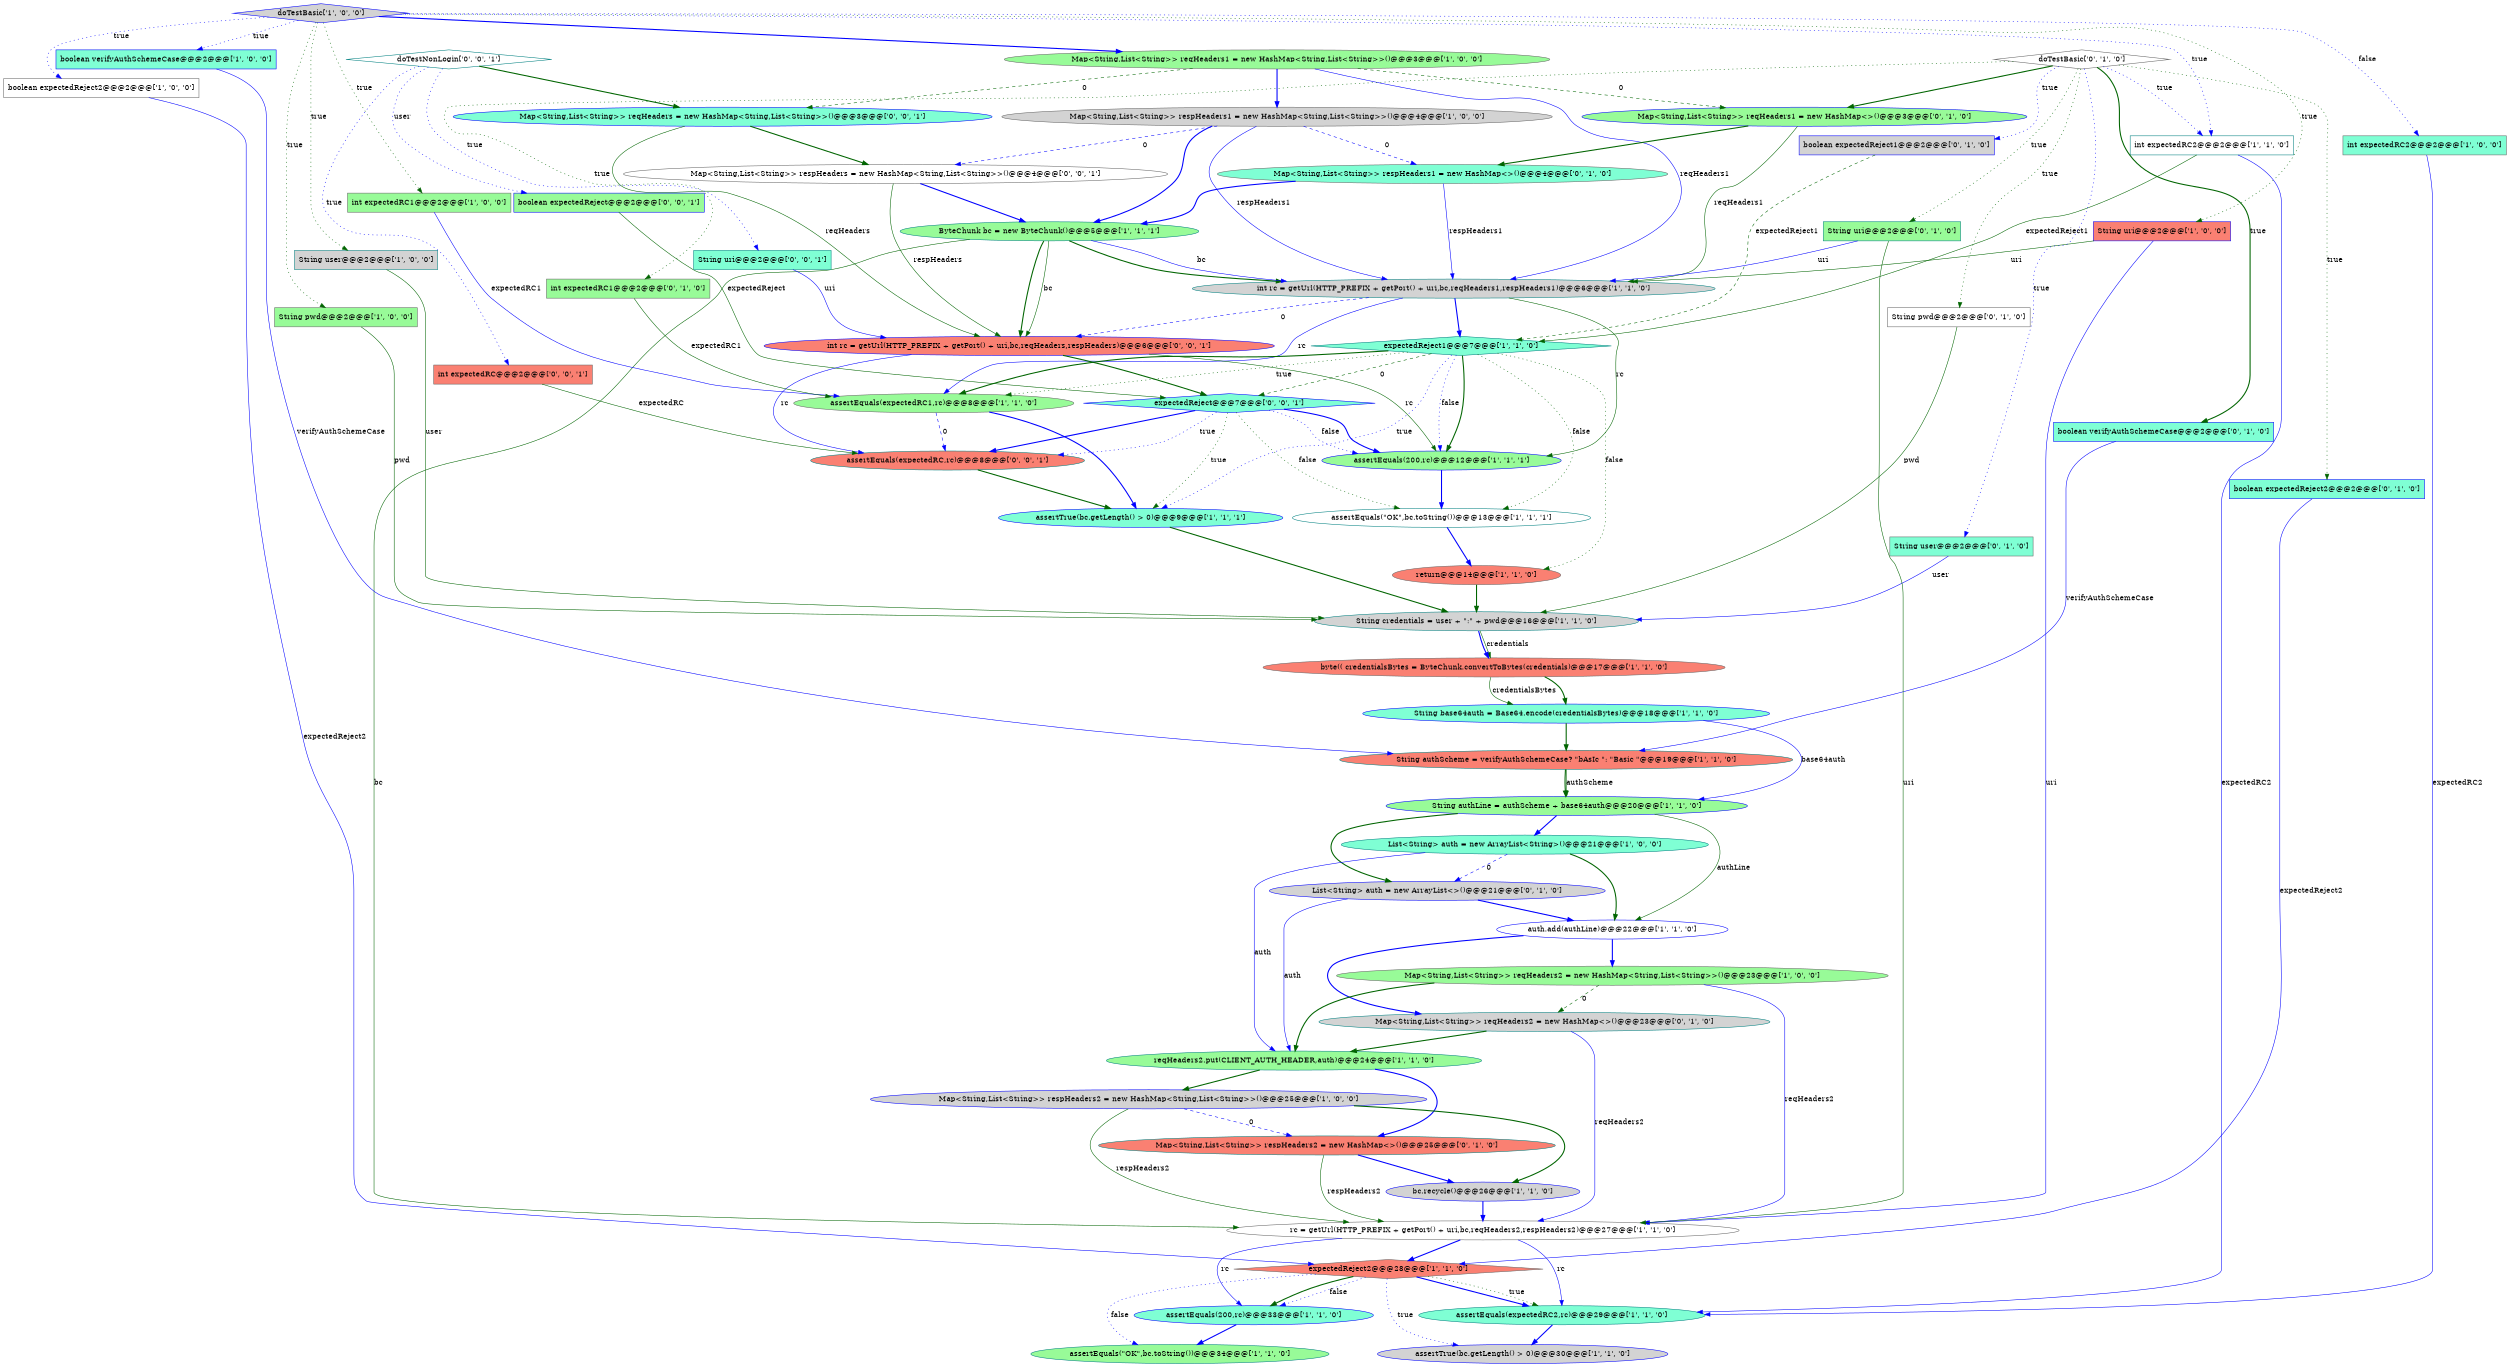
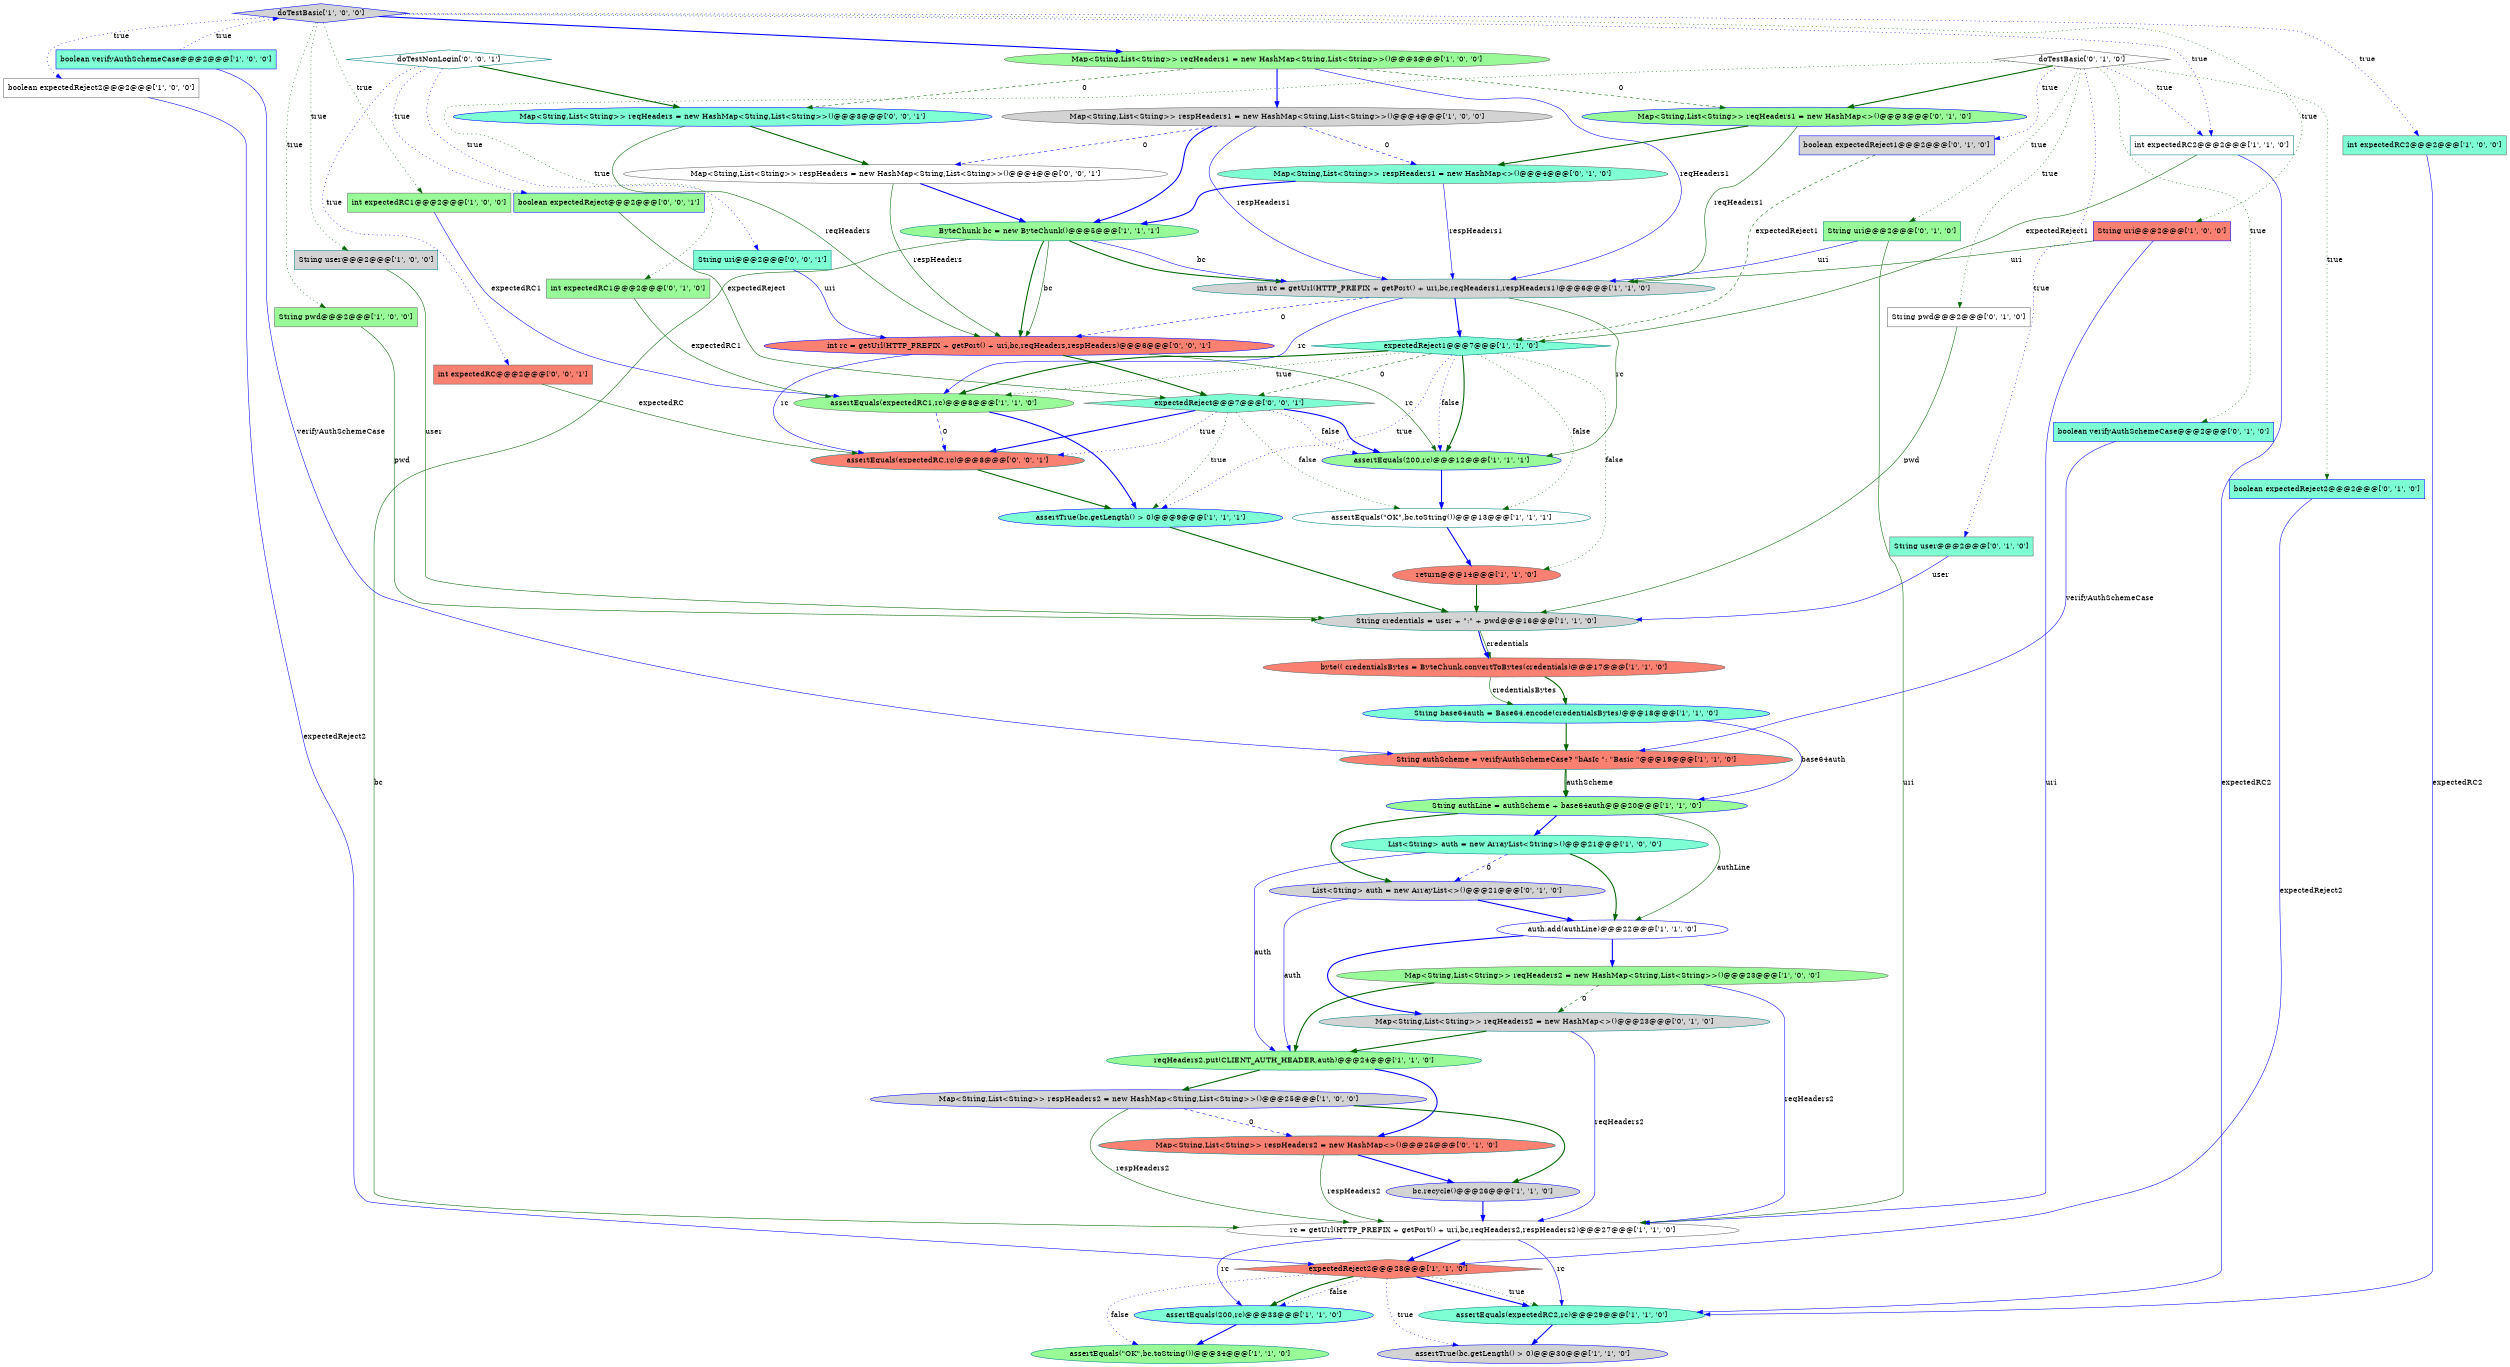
edge "doTestBasic['1', '0', '0']" -> "boolean verifyAuthSchemeCase@@@2@@@['1', '0', '0']": reversed
edge "doTestBasic['1', '0', '0']" -> "int expectedRC2@@@2@@@['1', '0', '0']": label "false" -> "true"
edge "doTestNonLogin['0', '0', '1']" -> "boolean expectedReject@@@2@@@['0', '0', '1']": label "user" -> "true"
edge "doTestBasic['0', '1', '0']" -> "boolean verifyAuthSchemeCase@@@2@@@['0', '1', '0']": style bold -> dotted
node "expectedReject@@@7@@@['0', '0', '1']": color blue -> gray40
